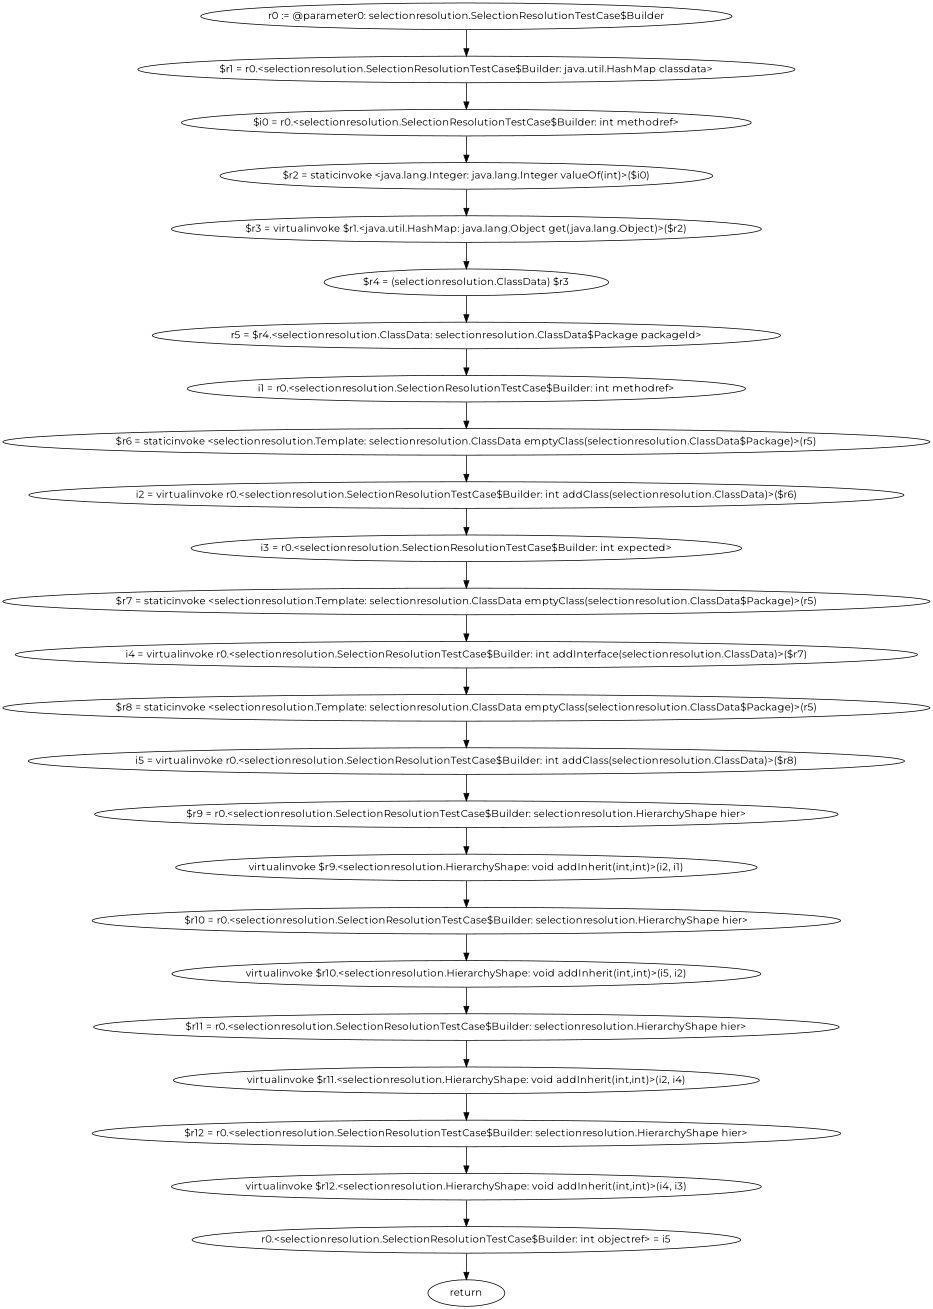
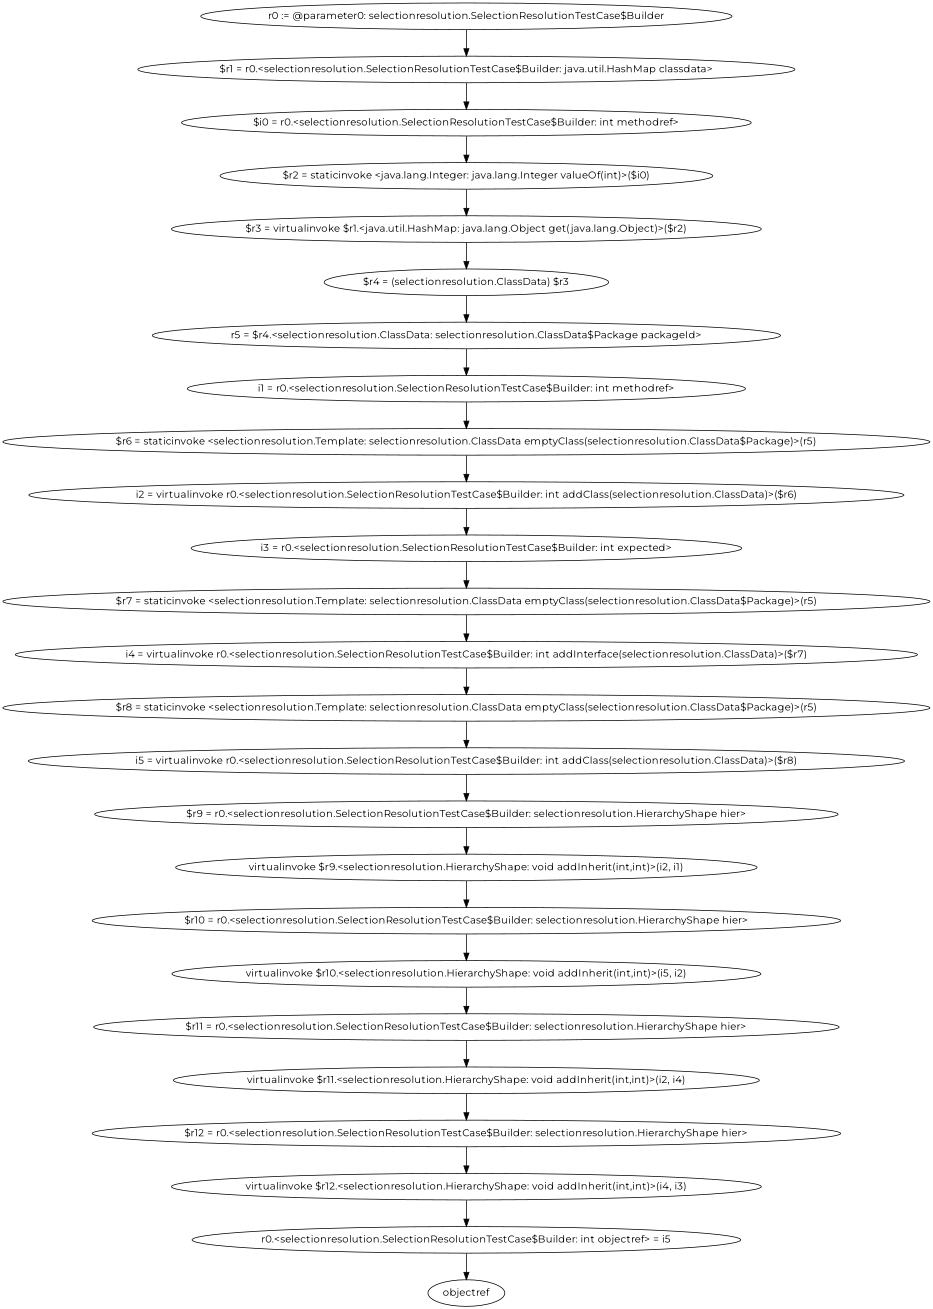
node "return": label "return" -> "objectref"
